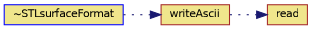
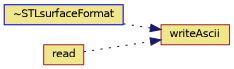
edge "writeAscii" -> "read": reversed
